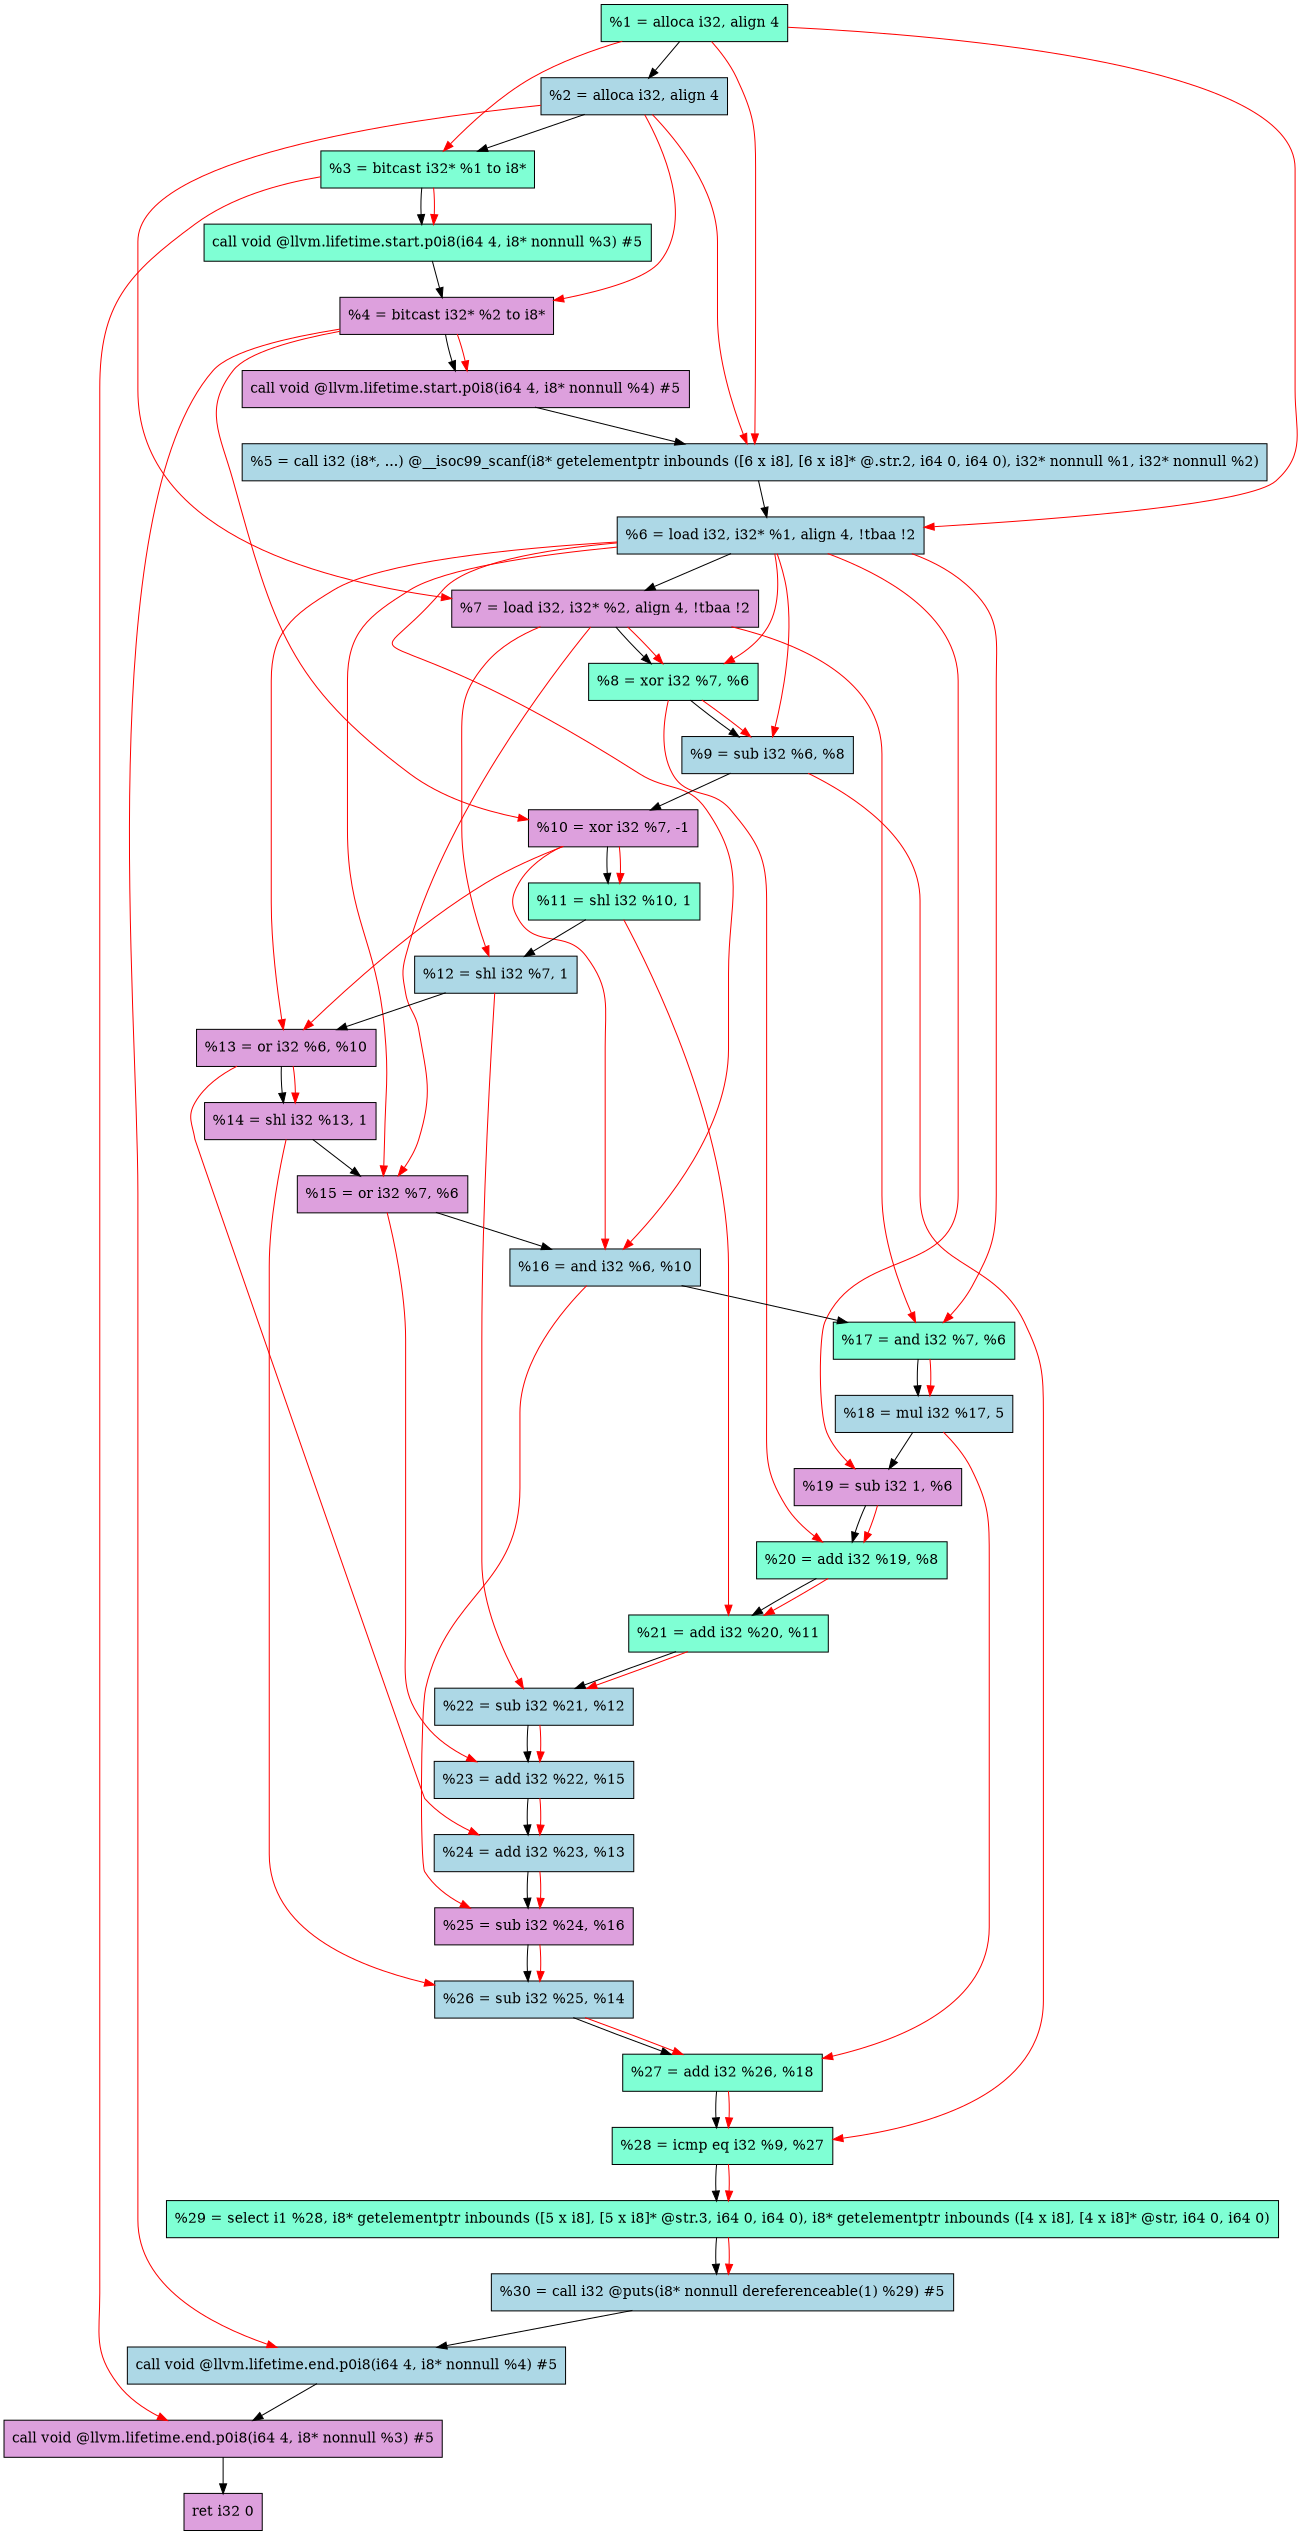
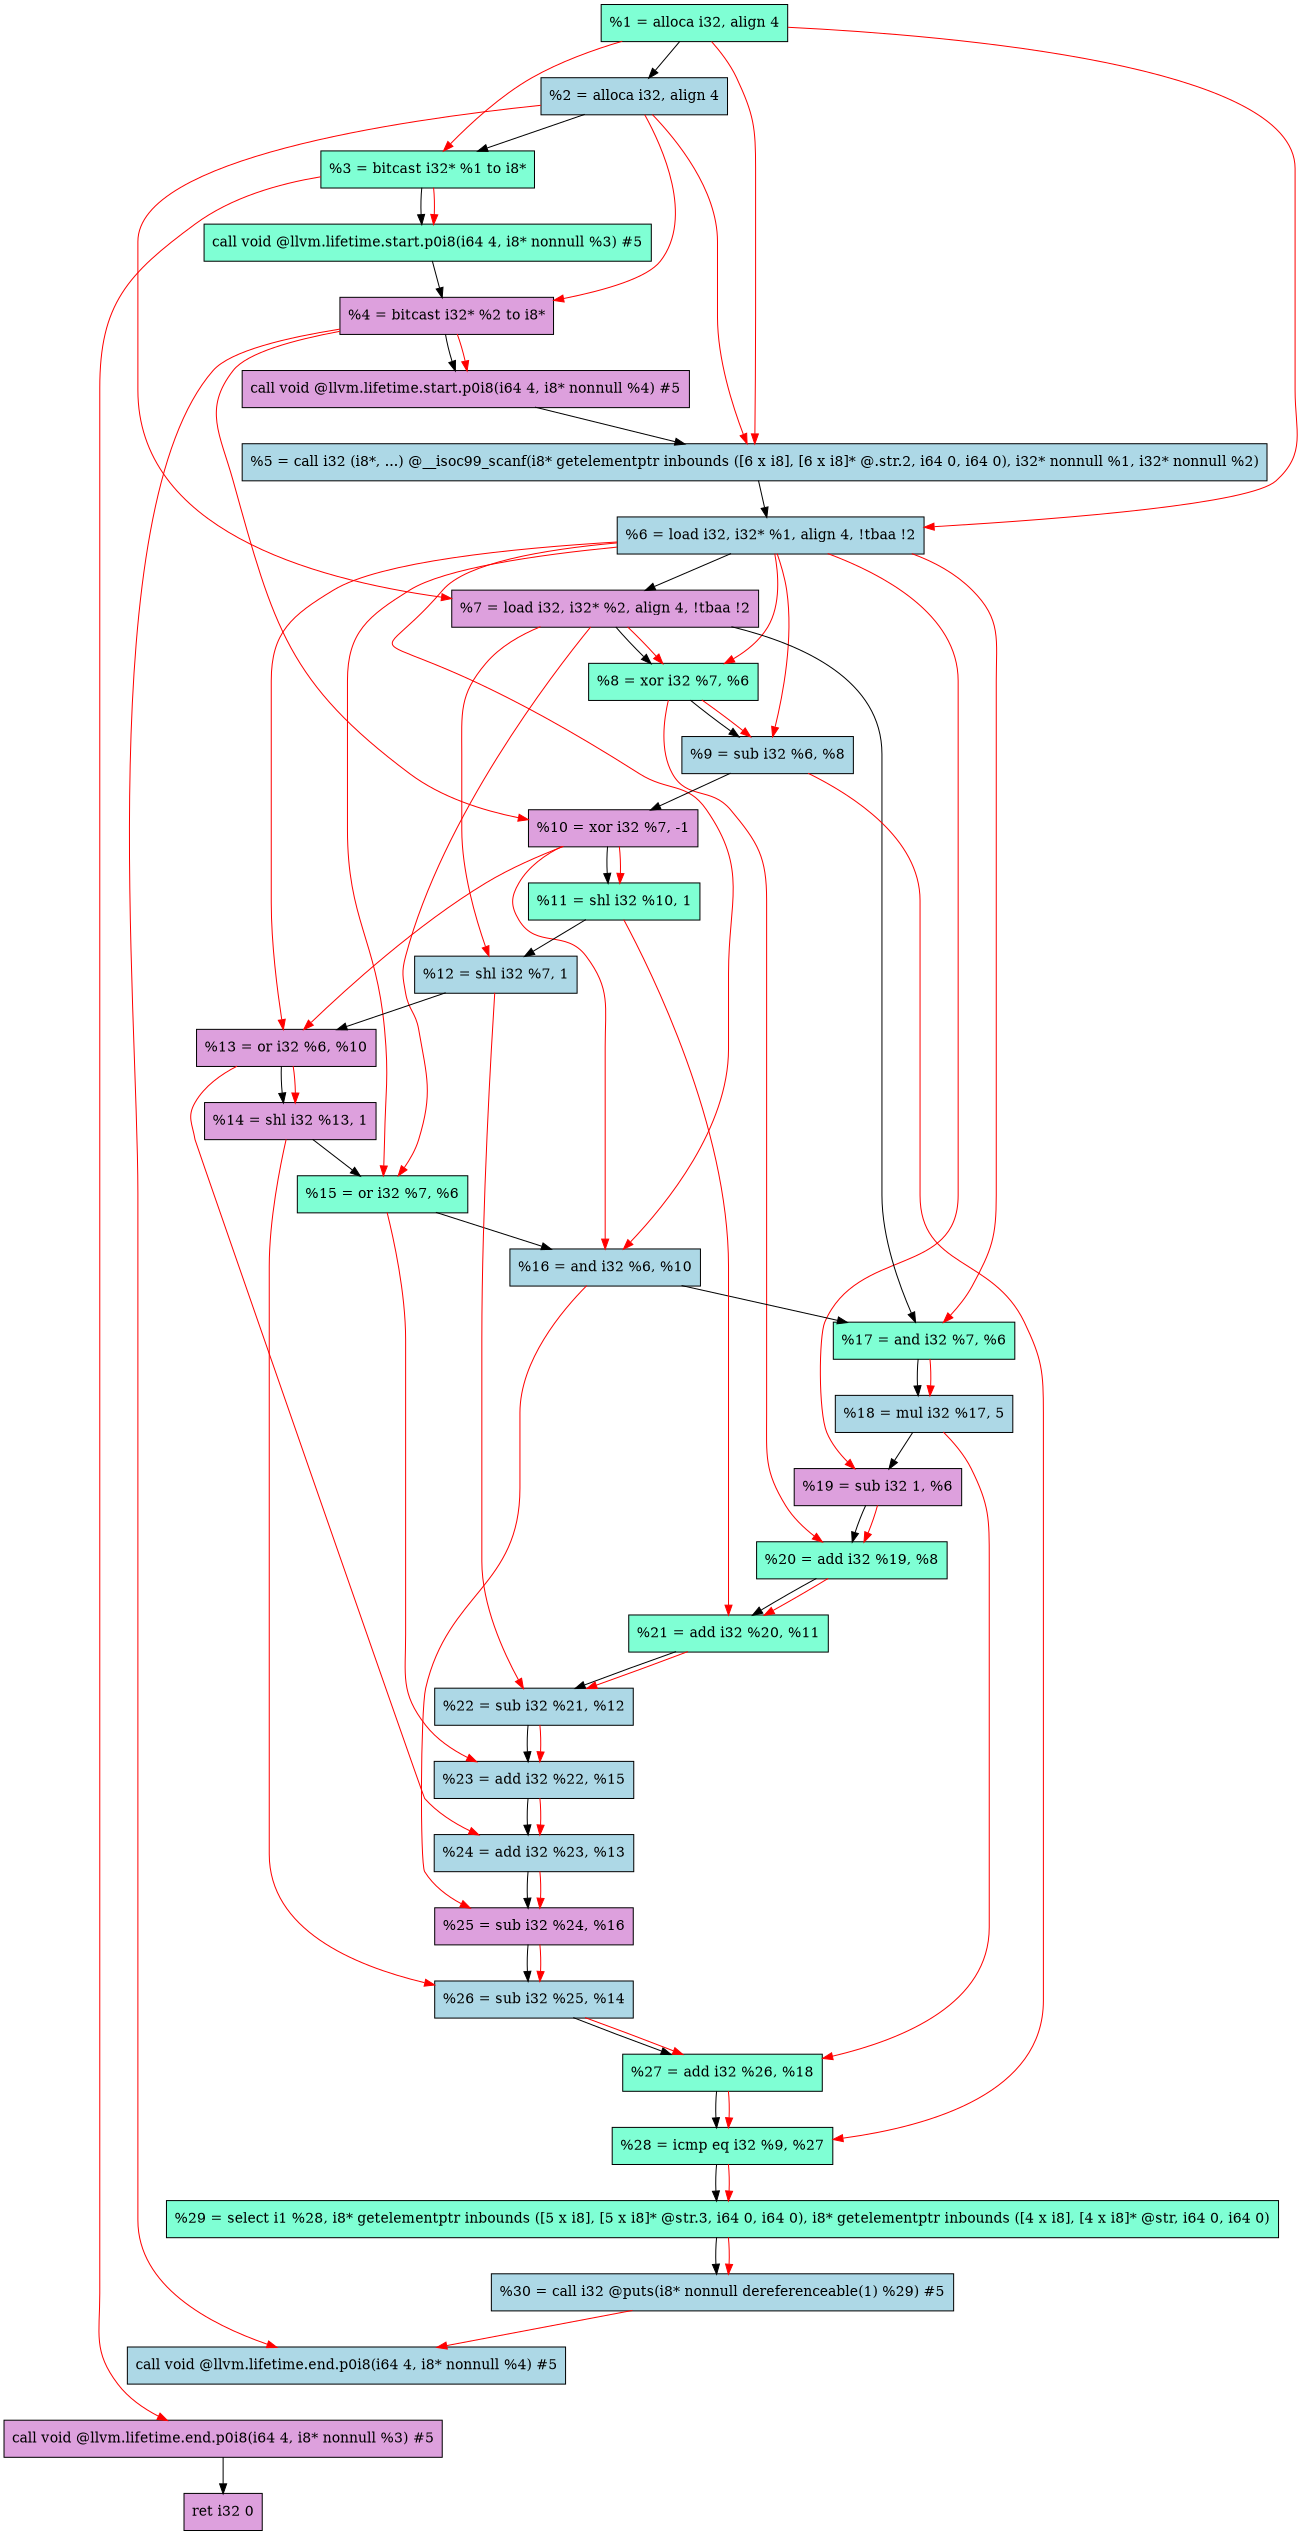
edge "%7 = load i32, i32* %2, align 4, !tbaa !2" -> "%17 = and i32 %7, %6": color red -> black
node "%15 = or i32 %7, %6": fillcolor plum -> aquamarine
edge "%30 = call i32 @puts(i8* nonnull dereferenceable(1) %29) #5" -> "call void @llvm.lifetime.end.p0i8(i64 4, i8* nonnull %4) #5": color black -> red
edge "call void @llvm.lifetime.end.p0i8(i64 4, i8* nonnull %4) #5" -> "call void @llvm.lifetime.end.p0i8(i64 4, i8* nonnull %3) #5": removed
